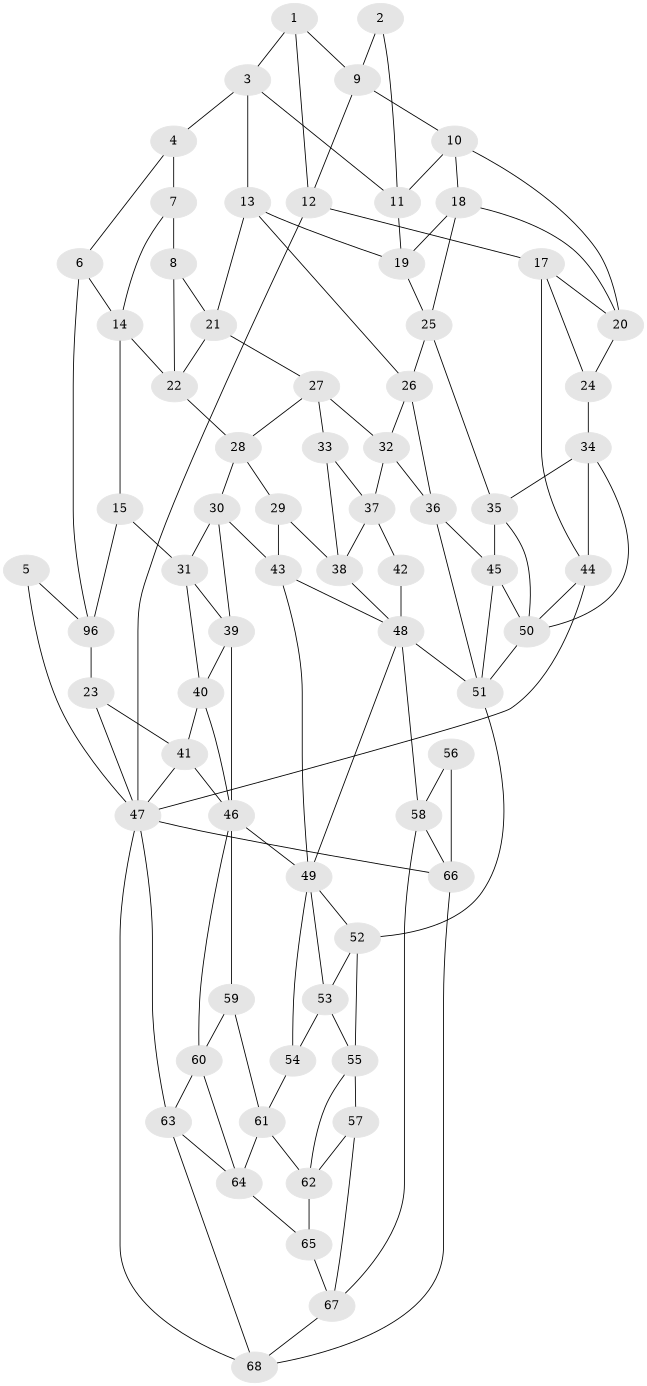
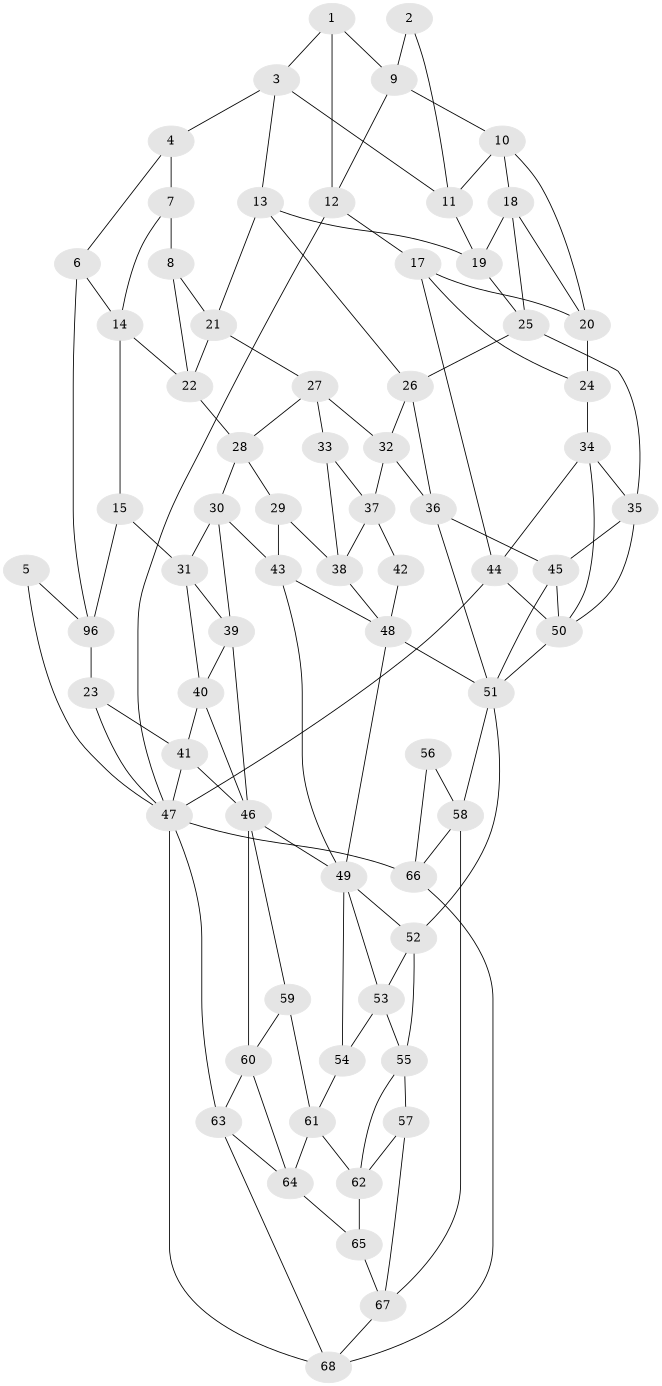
edge "48" -- "58": now "51" -- "58"
